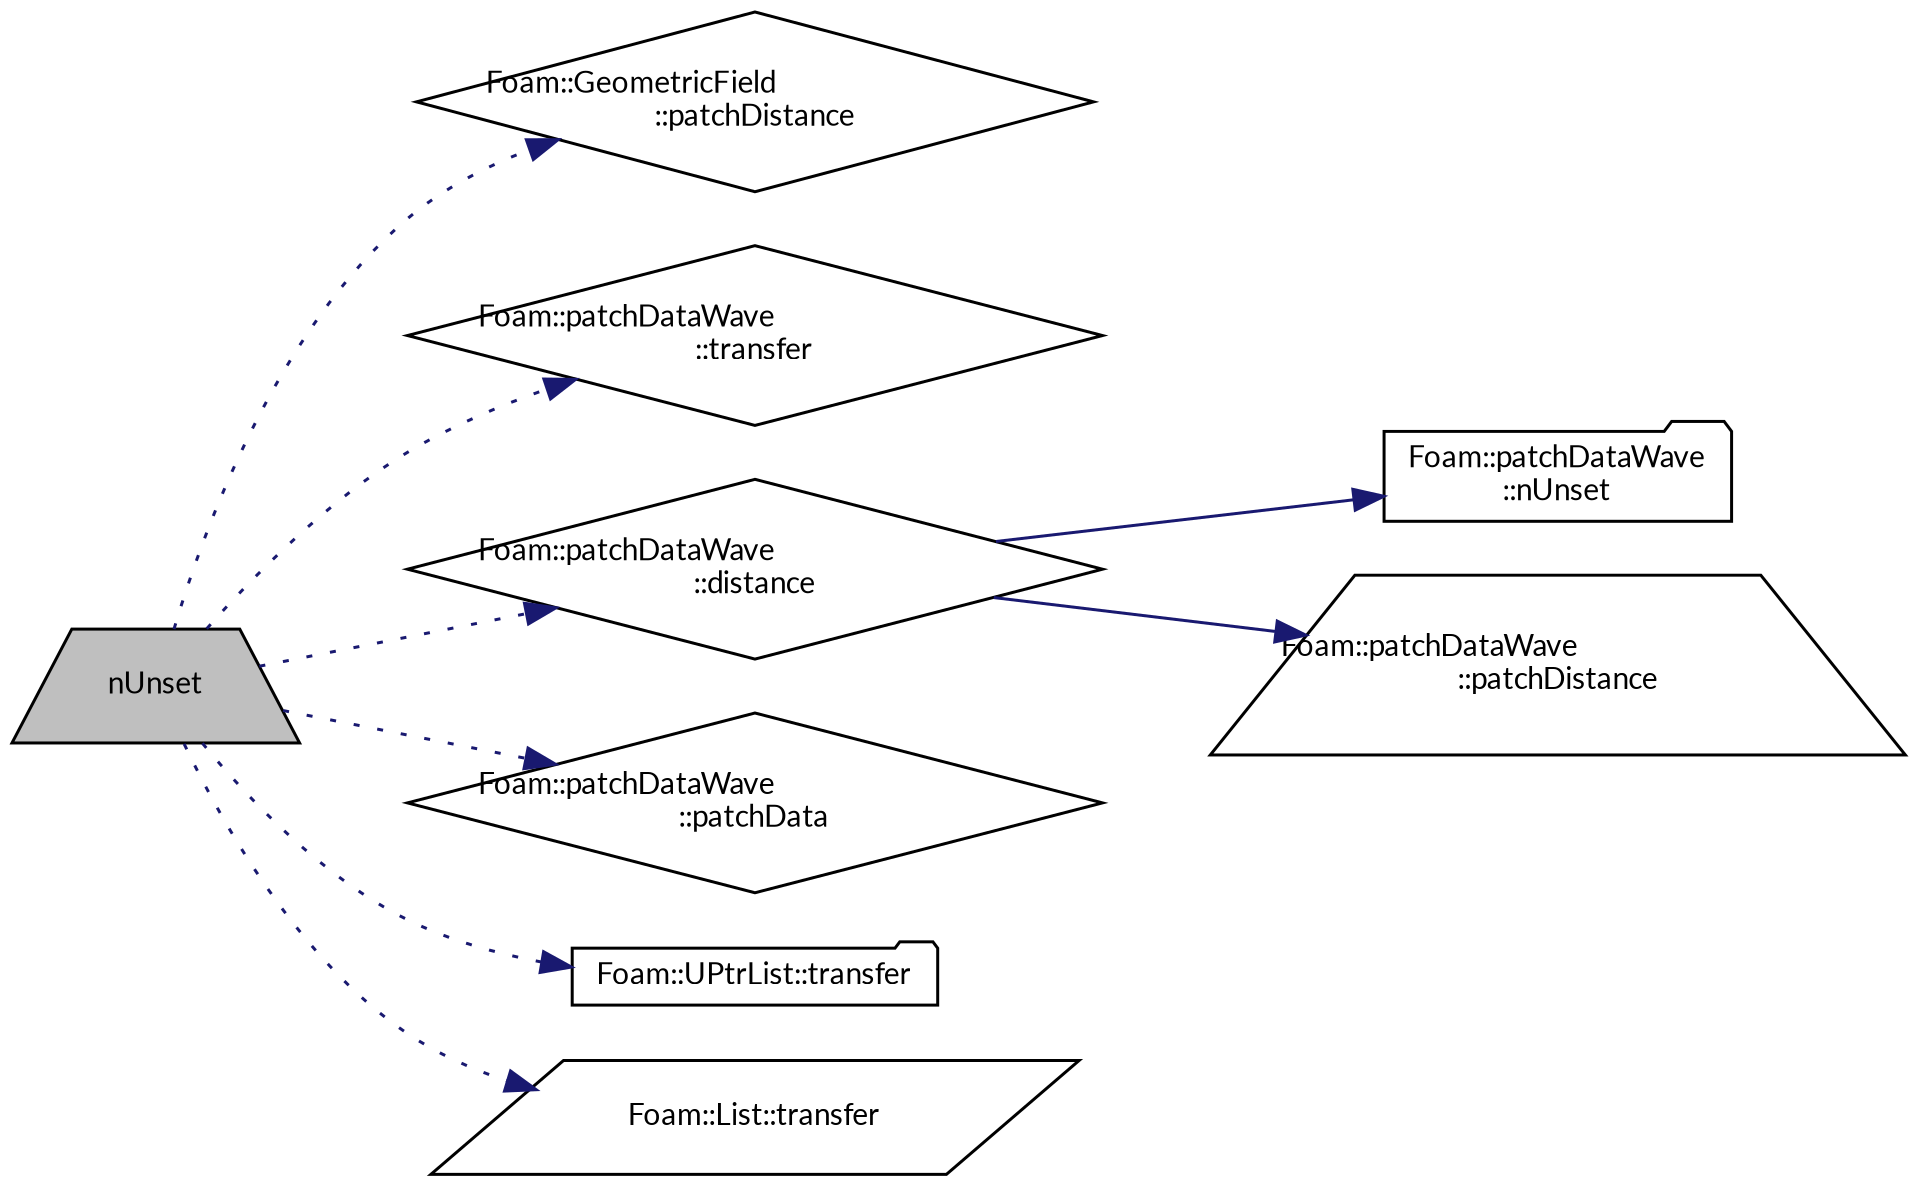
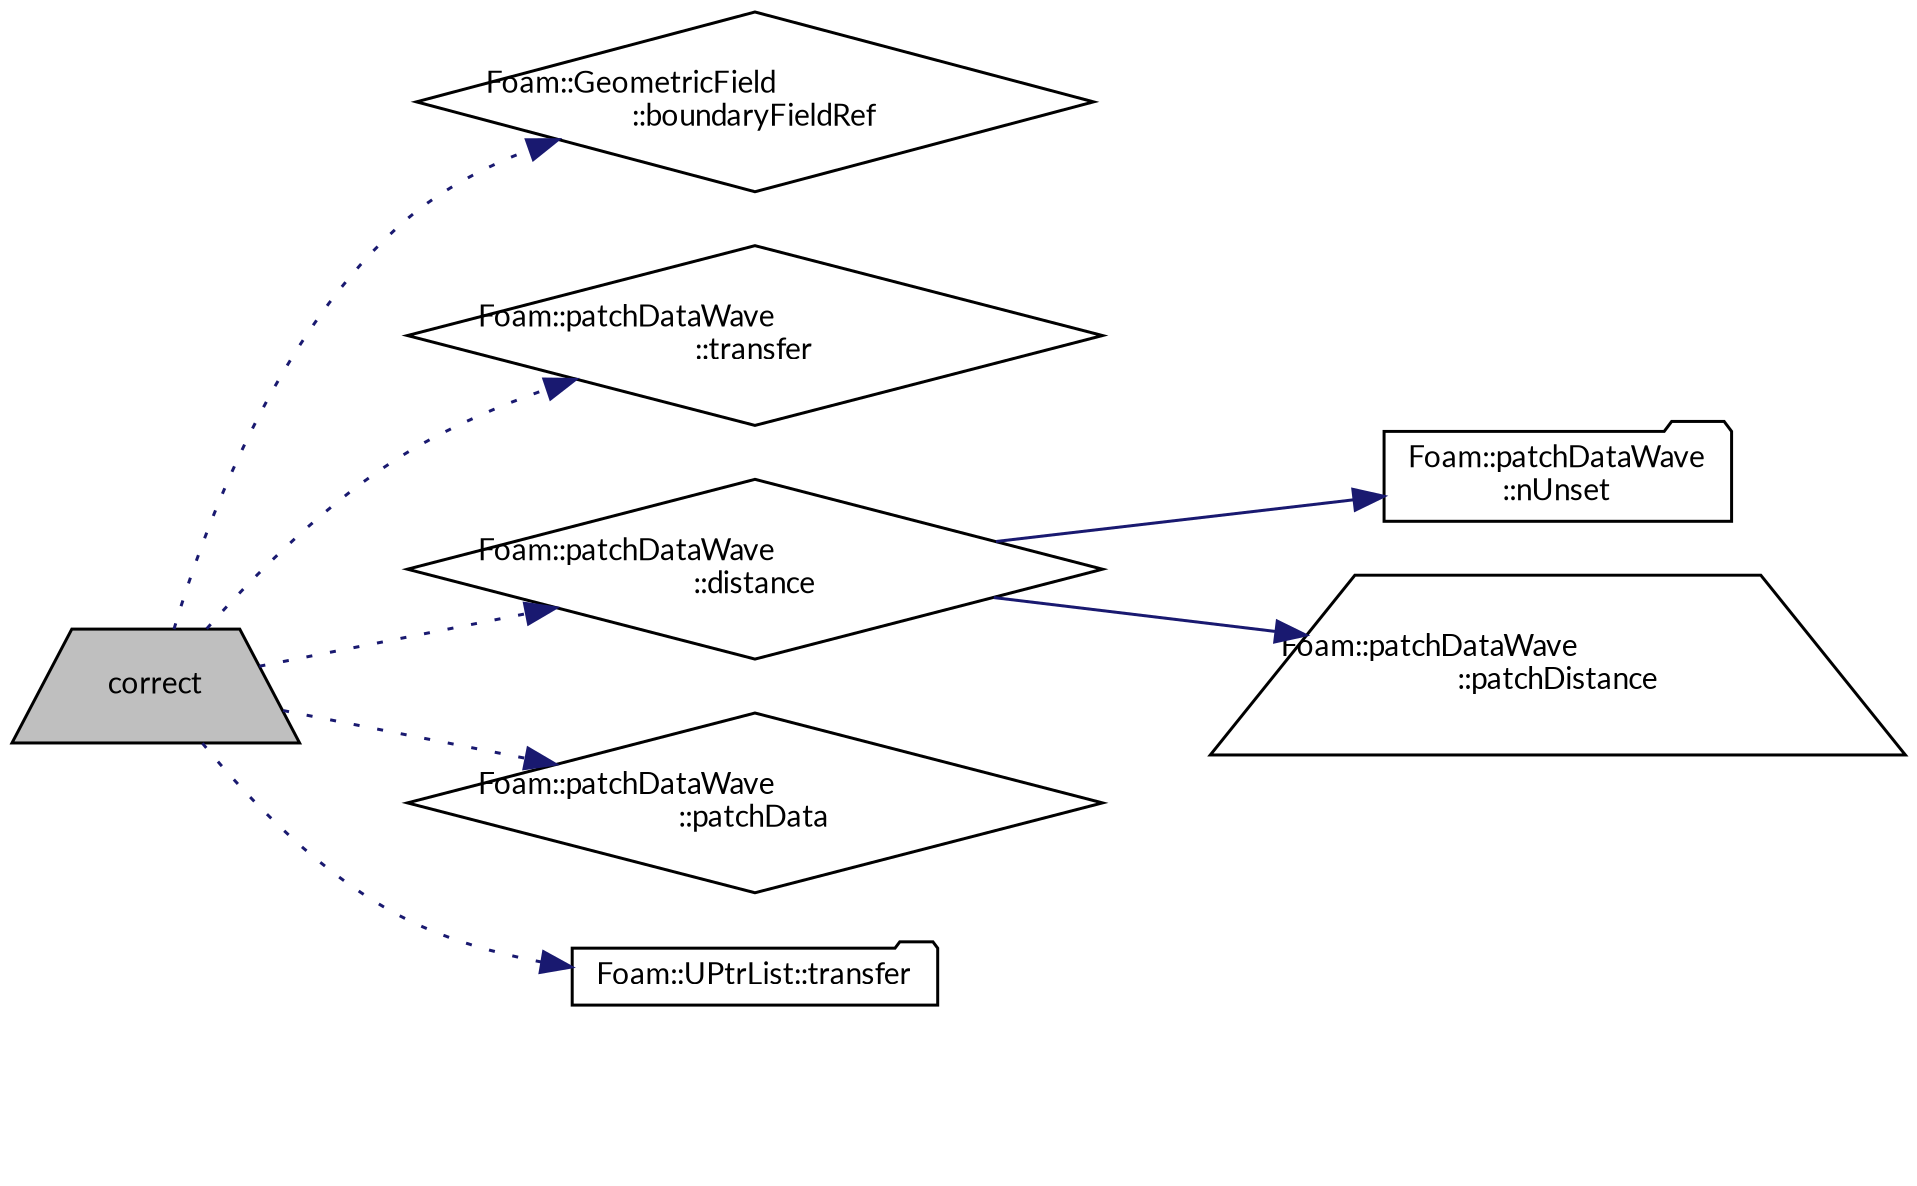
node "Foam::GeometricField ::patchDistance": label "Foam::GeometricField ::patchDistance" -> "Foam::GeometricField ::boundaryFieldRef"
node "nUnset": label "nUnset" -> "correct"
node "Foam::List::transfer": removed
